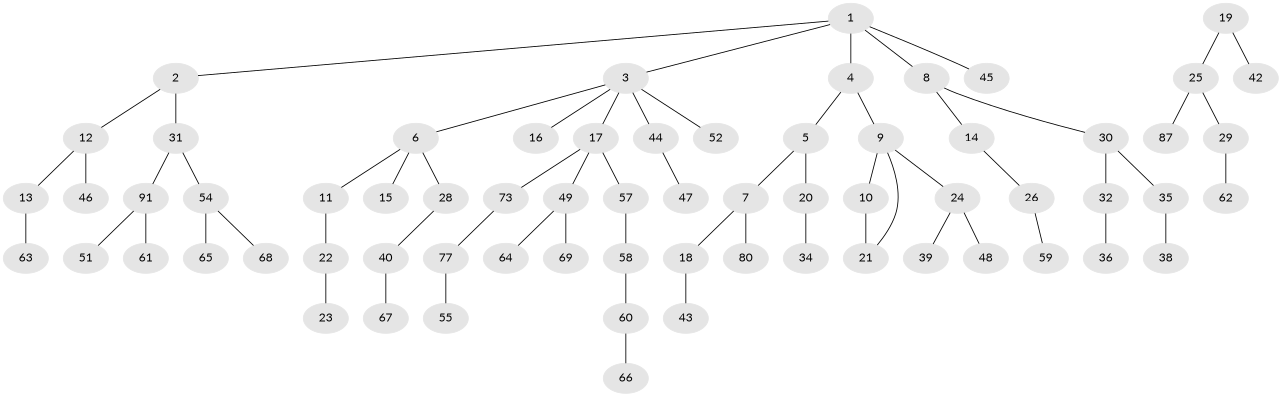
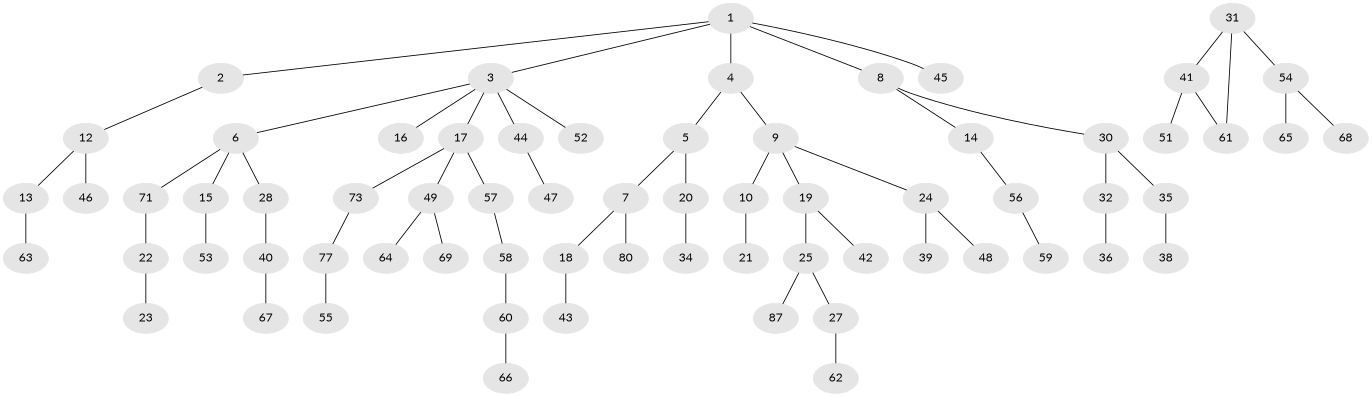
edge "2" -- "31": now "61" -- "31"
node "29": label "29" -> "27"
node "91": label "91" -> "41"
node "11": label "11" -> "71"
node "26": label "26" -> "56"
edge "9" -- "21": now "9" -- "19"
node "53": added
